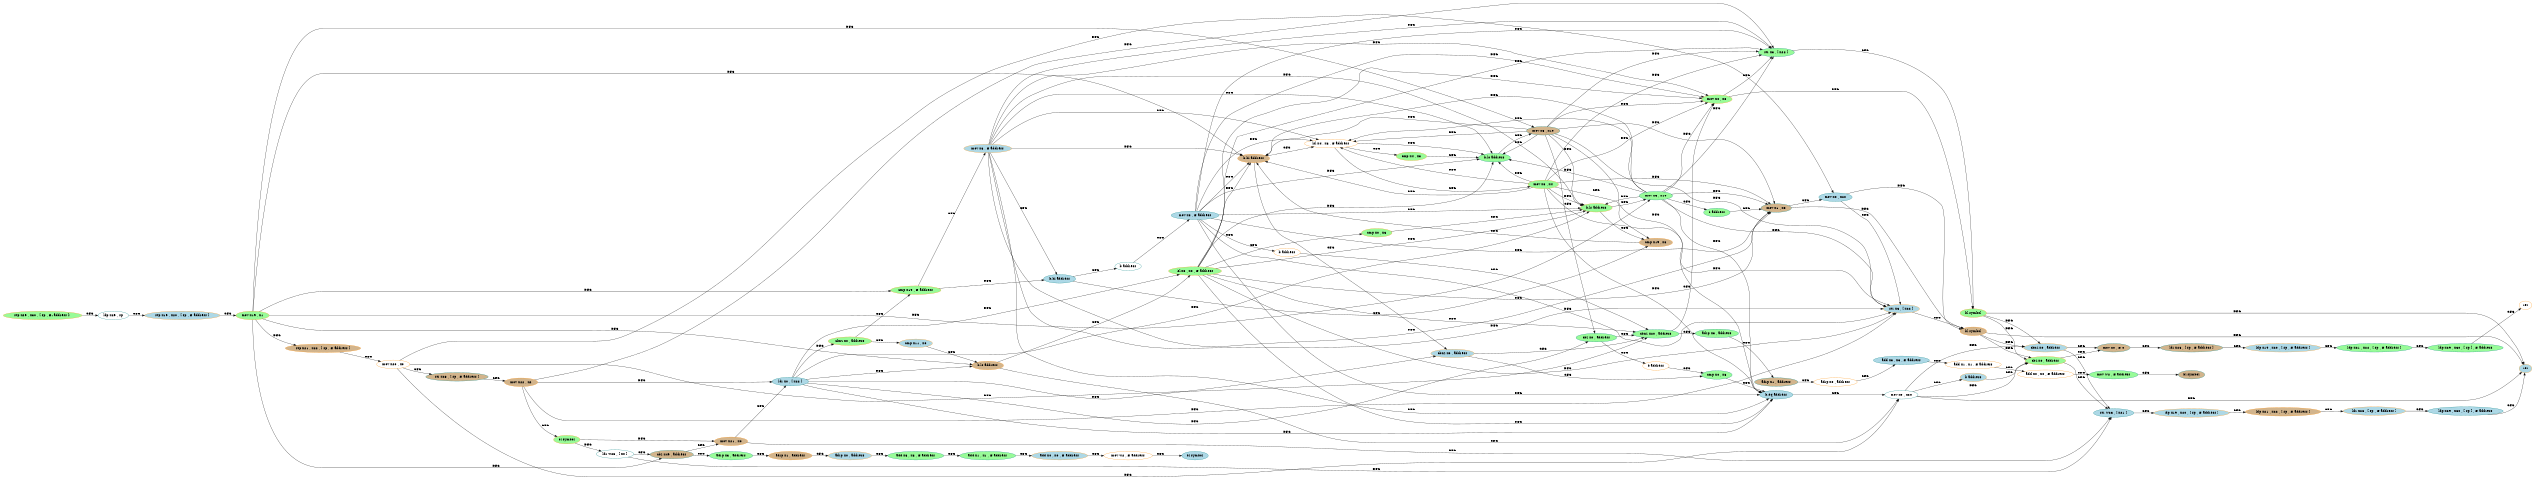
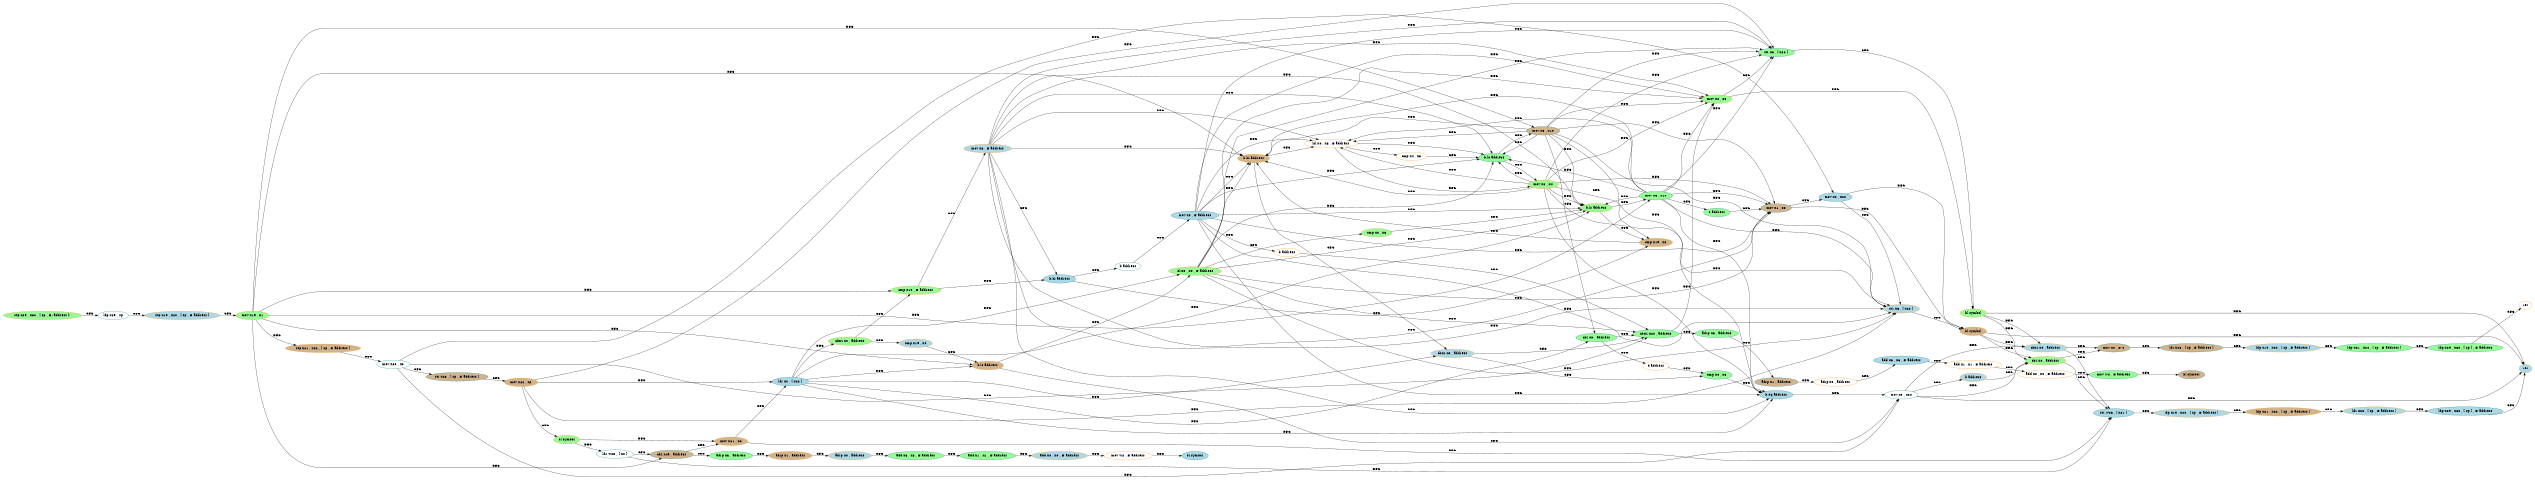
node "cmp x4 , x3": fillcolor palegreen -> white
edge "b.lo address" -> "mov x3 , x4": added, label "CFG"
edge "lsl x4 , x3 , # address" -> "mov x3 , x4": label "CFG" -> "DFG"
edge "cbnz x20 , address" -> "mov x0 , x3": label "CFG" -> "DFG"
node "cmp x11 , x0": label "cmp x11 , x0" -> "cmp x19 , x0"
node "mov x20 , x0": color darkorange -> teal
edge "lsl x3 , x0 , # address" -> "b.eq address": removed, label "DFG"
